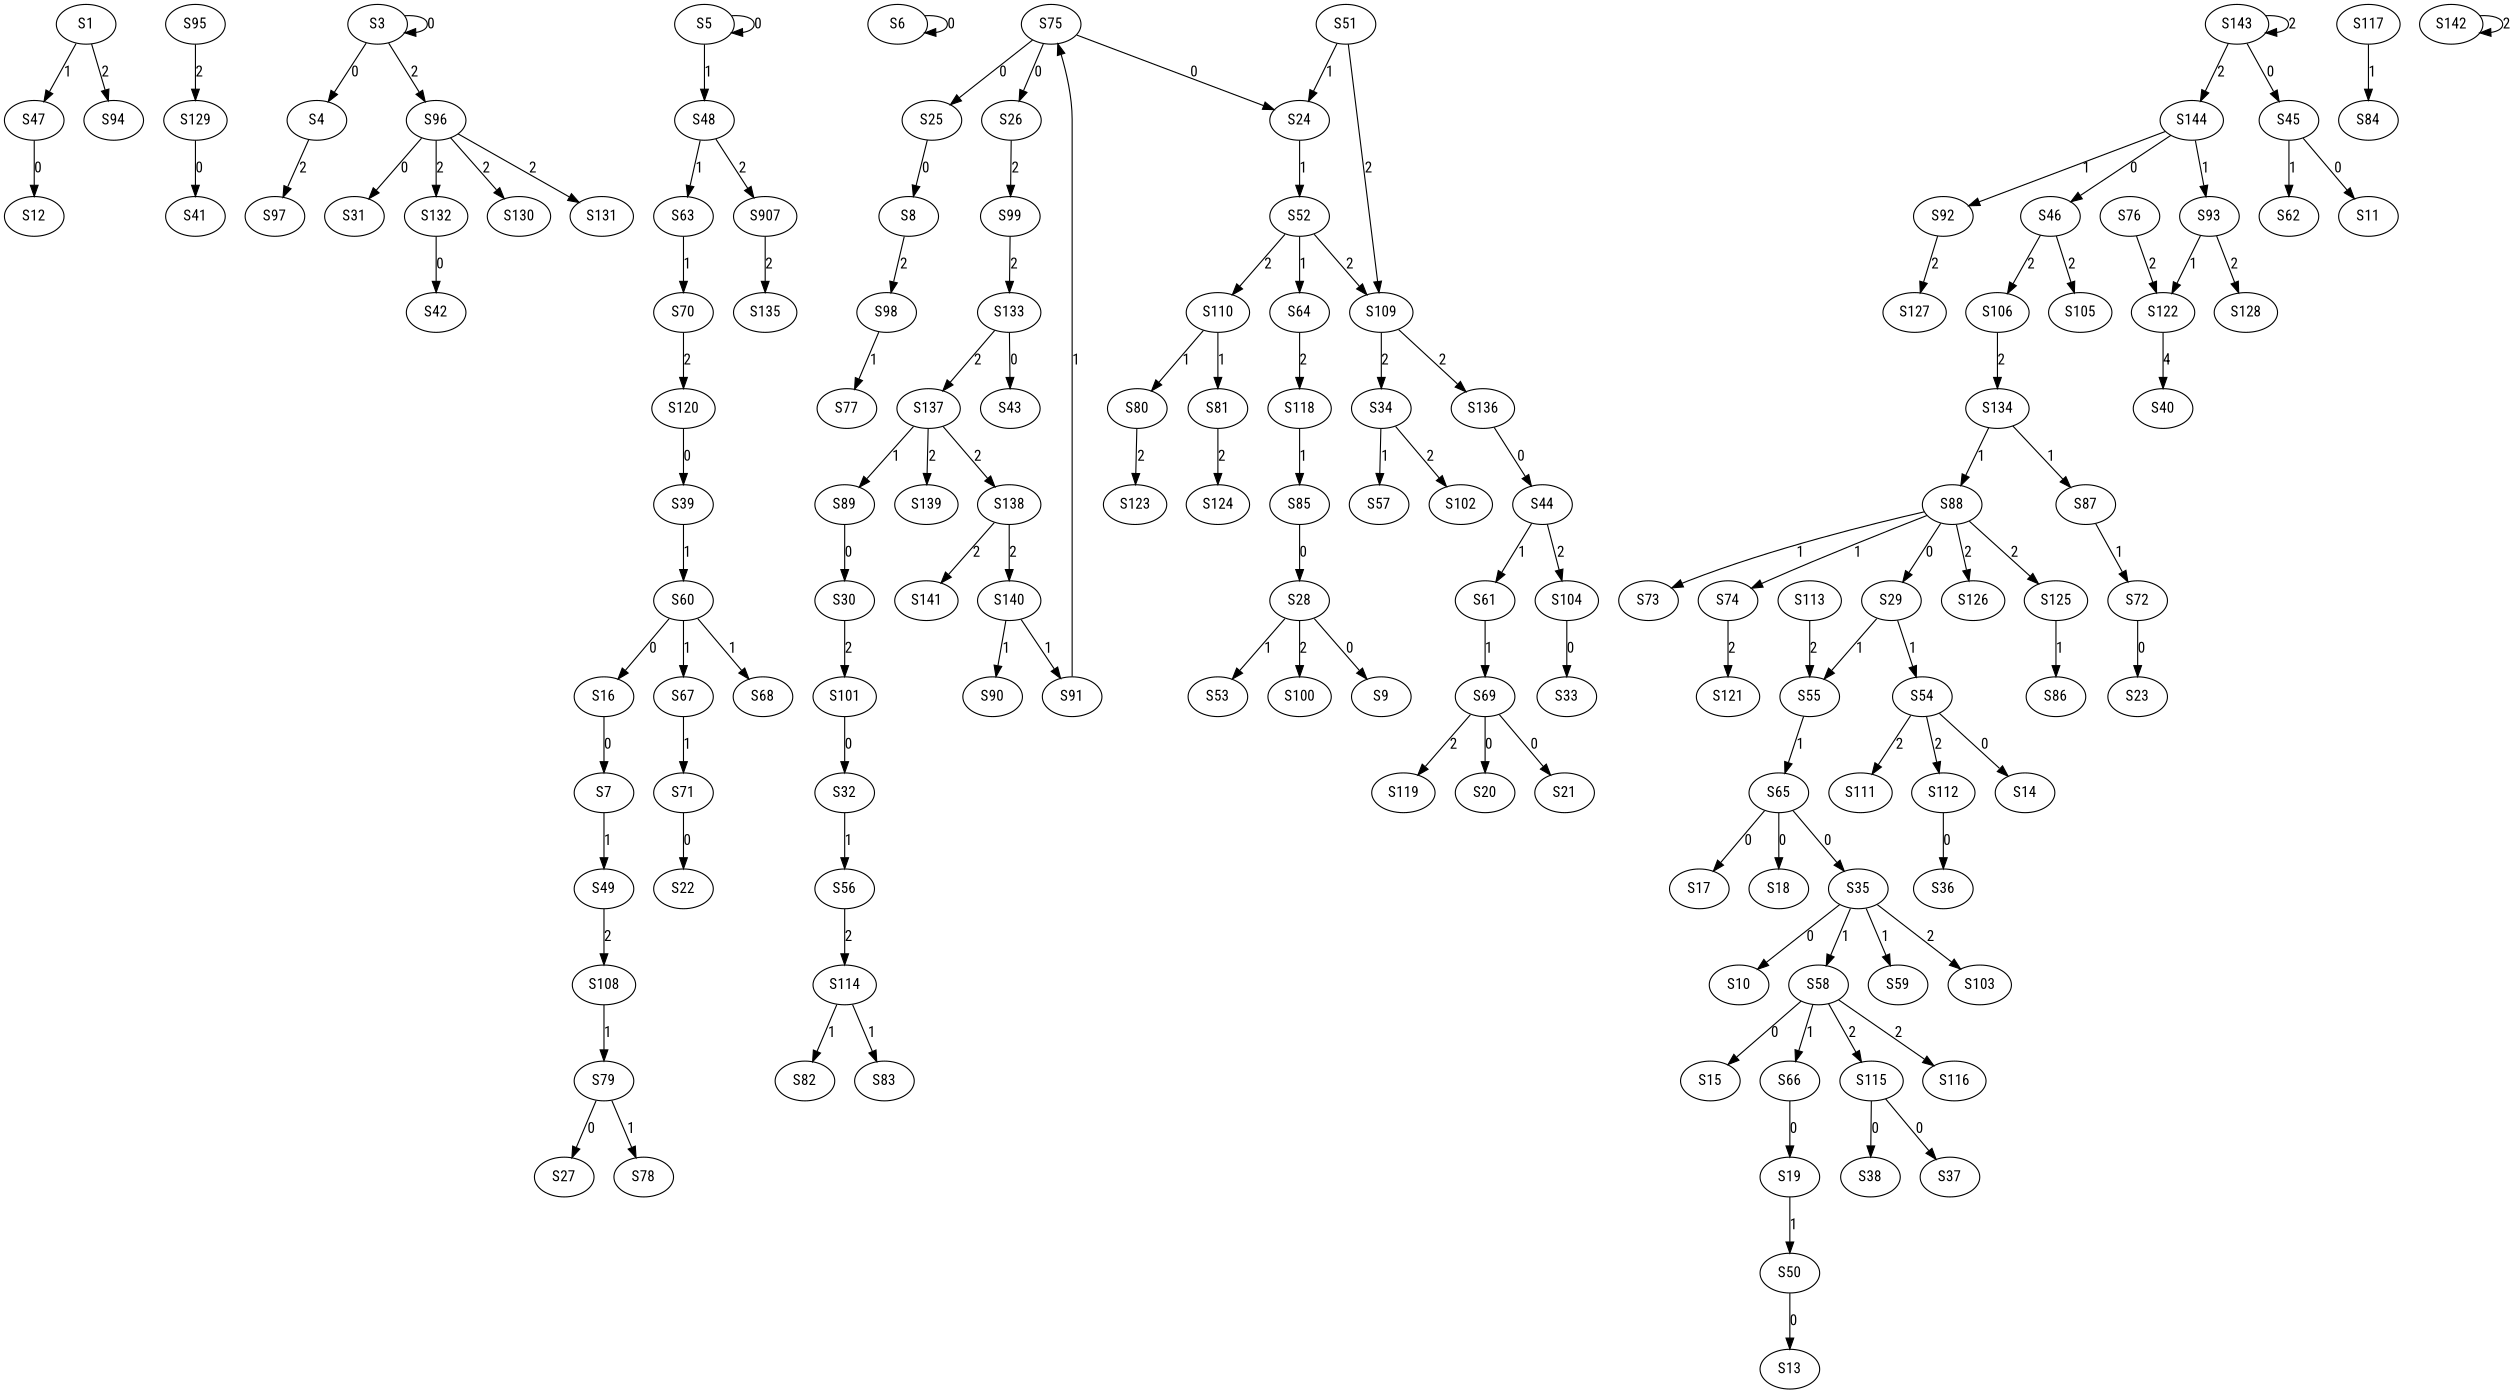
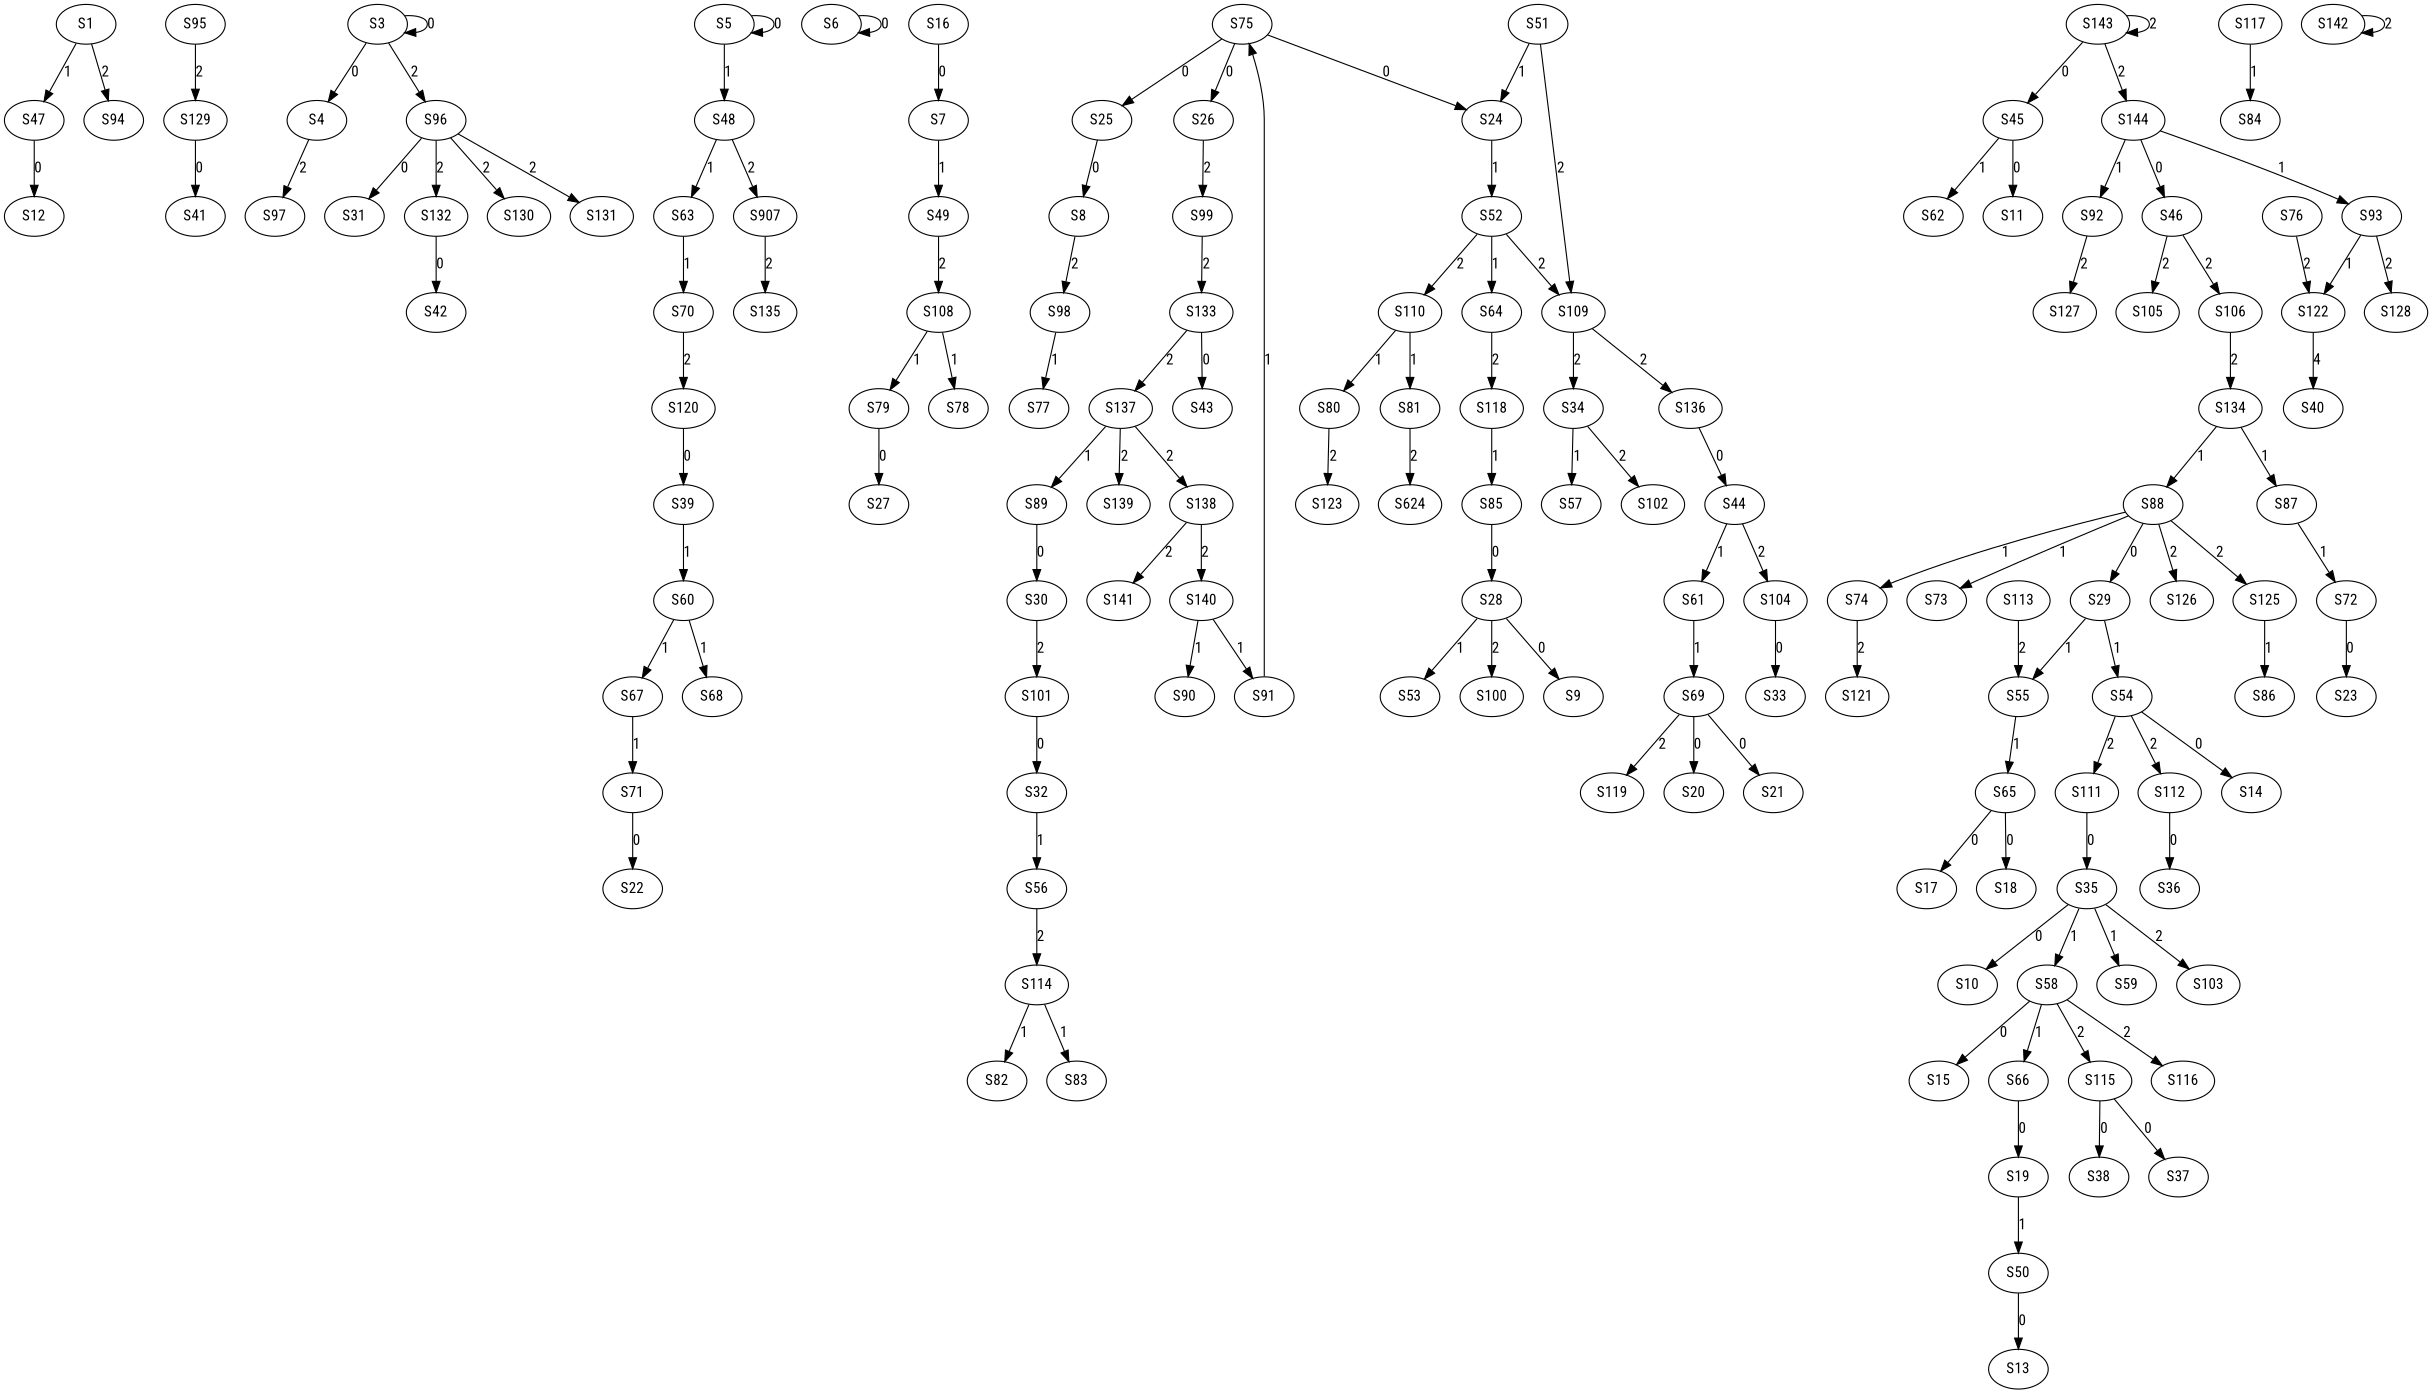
node "S124": label "S124" -> "S624"
edge "S60" -> "S16": removed, label "0"
edge "S65" -> "S35": now "S111" -> "S35"
edge "S79" -> "S78": now "S108" -> "S78"
